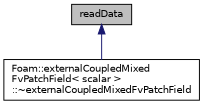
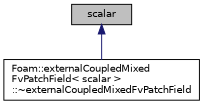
node "readData": label "readData" -> "scalar"
